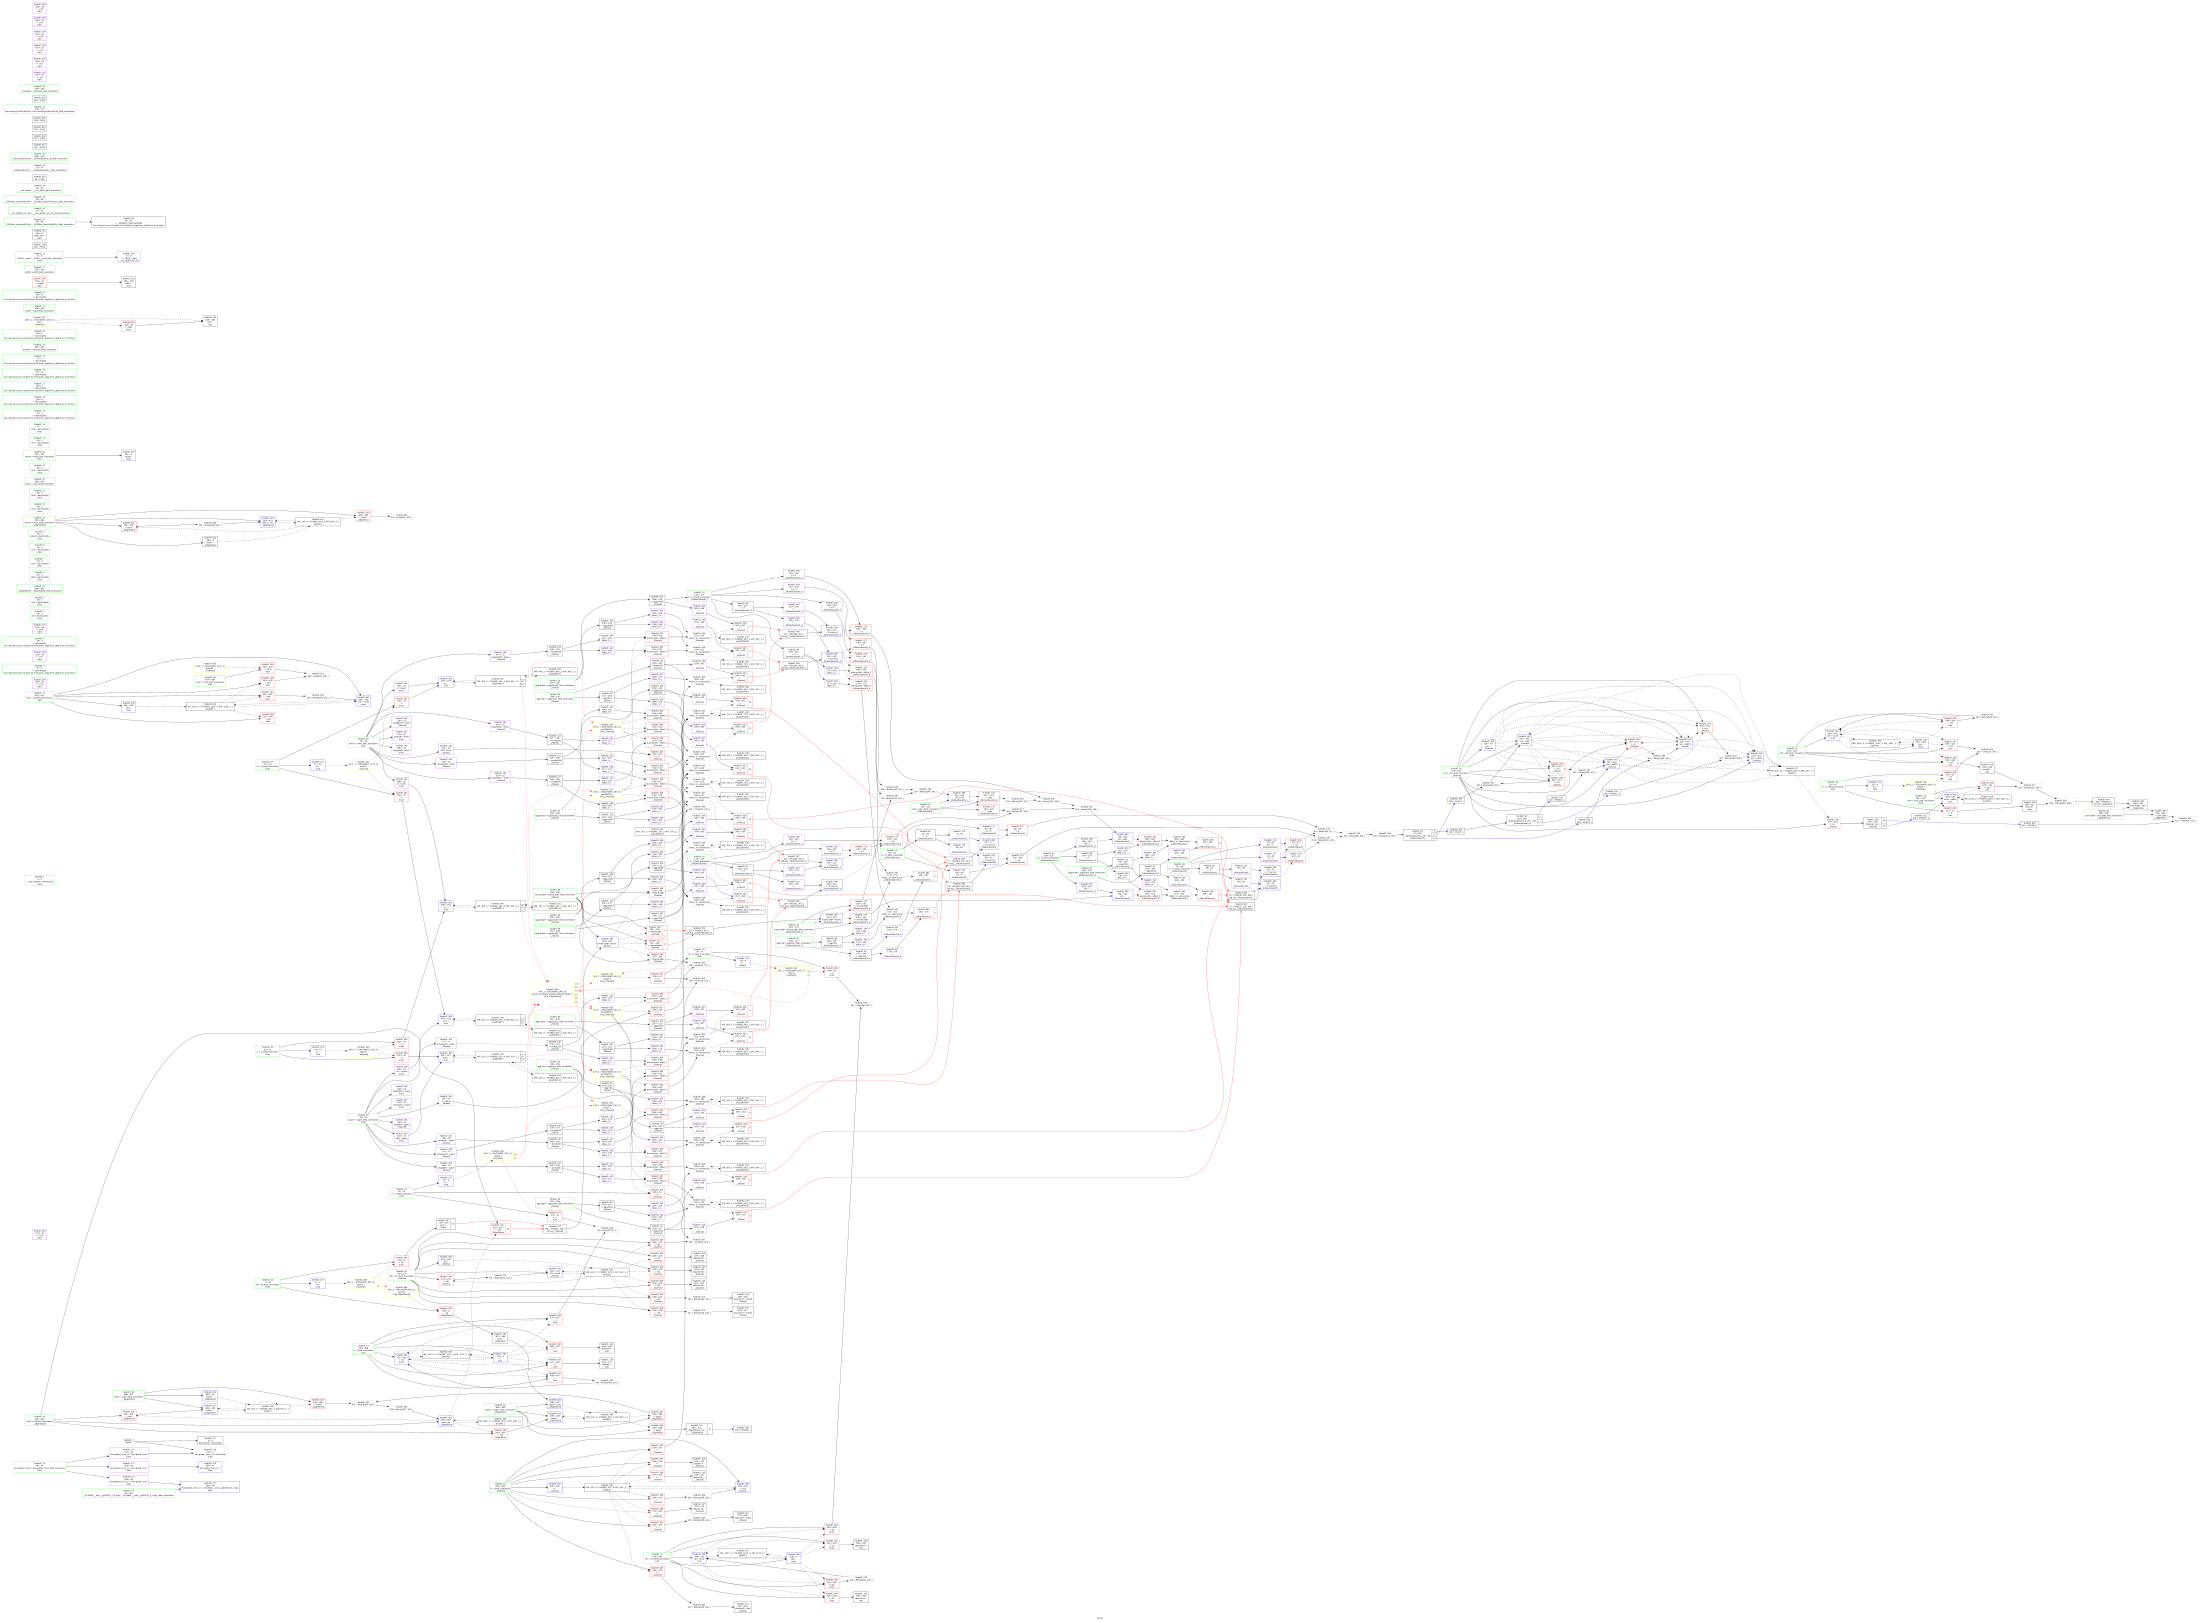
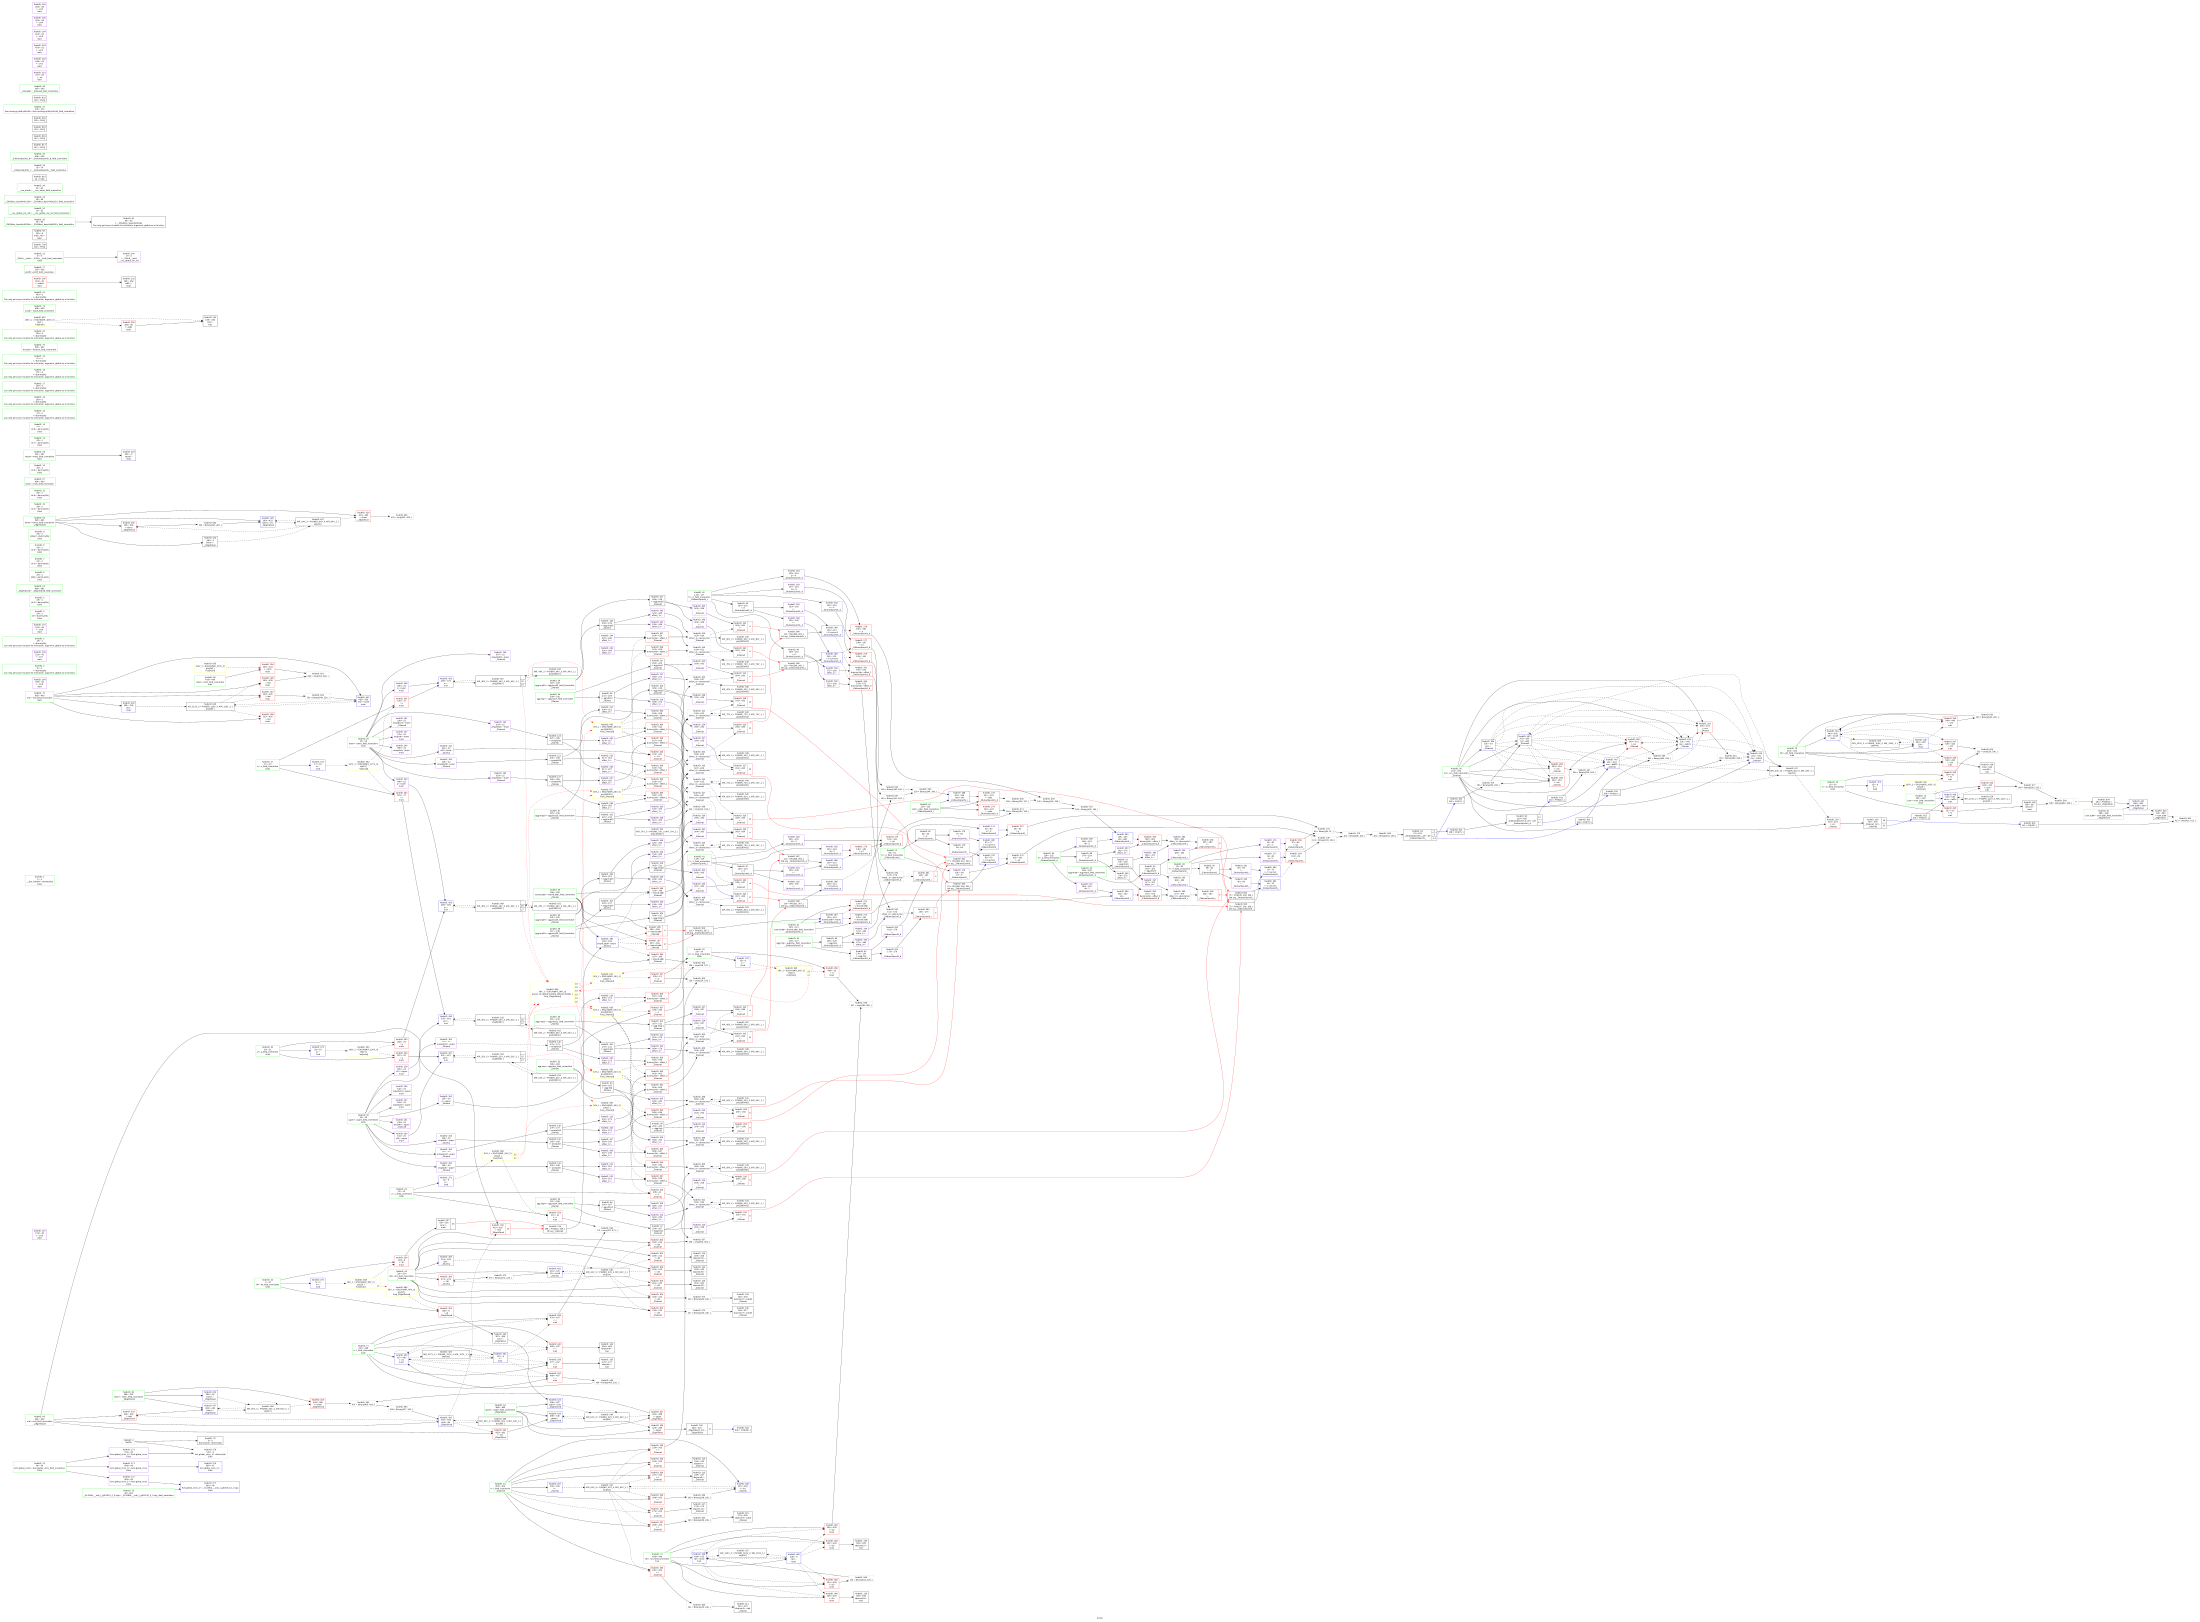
edge "NodeID: 107" -> "NodeID: 40": now "NodeID: 107" -> "NodeID: 249"
node "NodeID: 125": removed
node "NodeID: 372": text "NodeID" -> "Glob"
